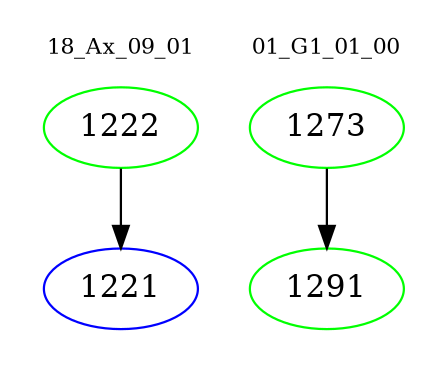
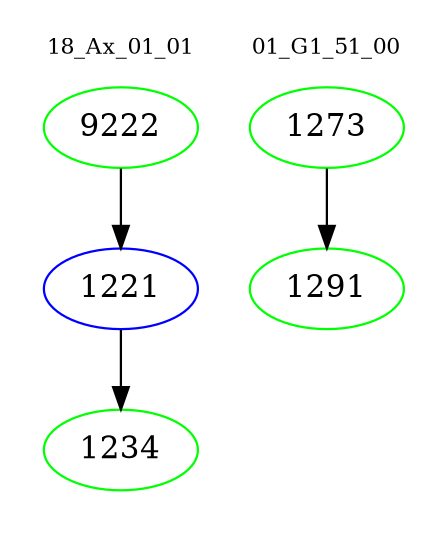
cluster "18_Ax_09_01": label "18_Ax_09_01" -> "18_Ax_01_01"
cluster "01_G1_01_00": label "01_G1_01_00" -> "01_G1_51_00"
node "1222": label "1222" -> "9222"
node "1234": added
